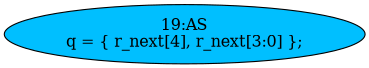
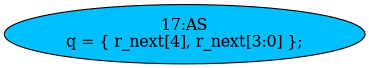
node "19:AS q = { r_next[4], r_next[3:0] };": label "19:AS q = { r_next[4], r_next[3:0] };" -> "17:AS q = { r_next[4], r_next[3:0] };"
